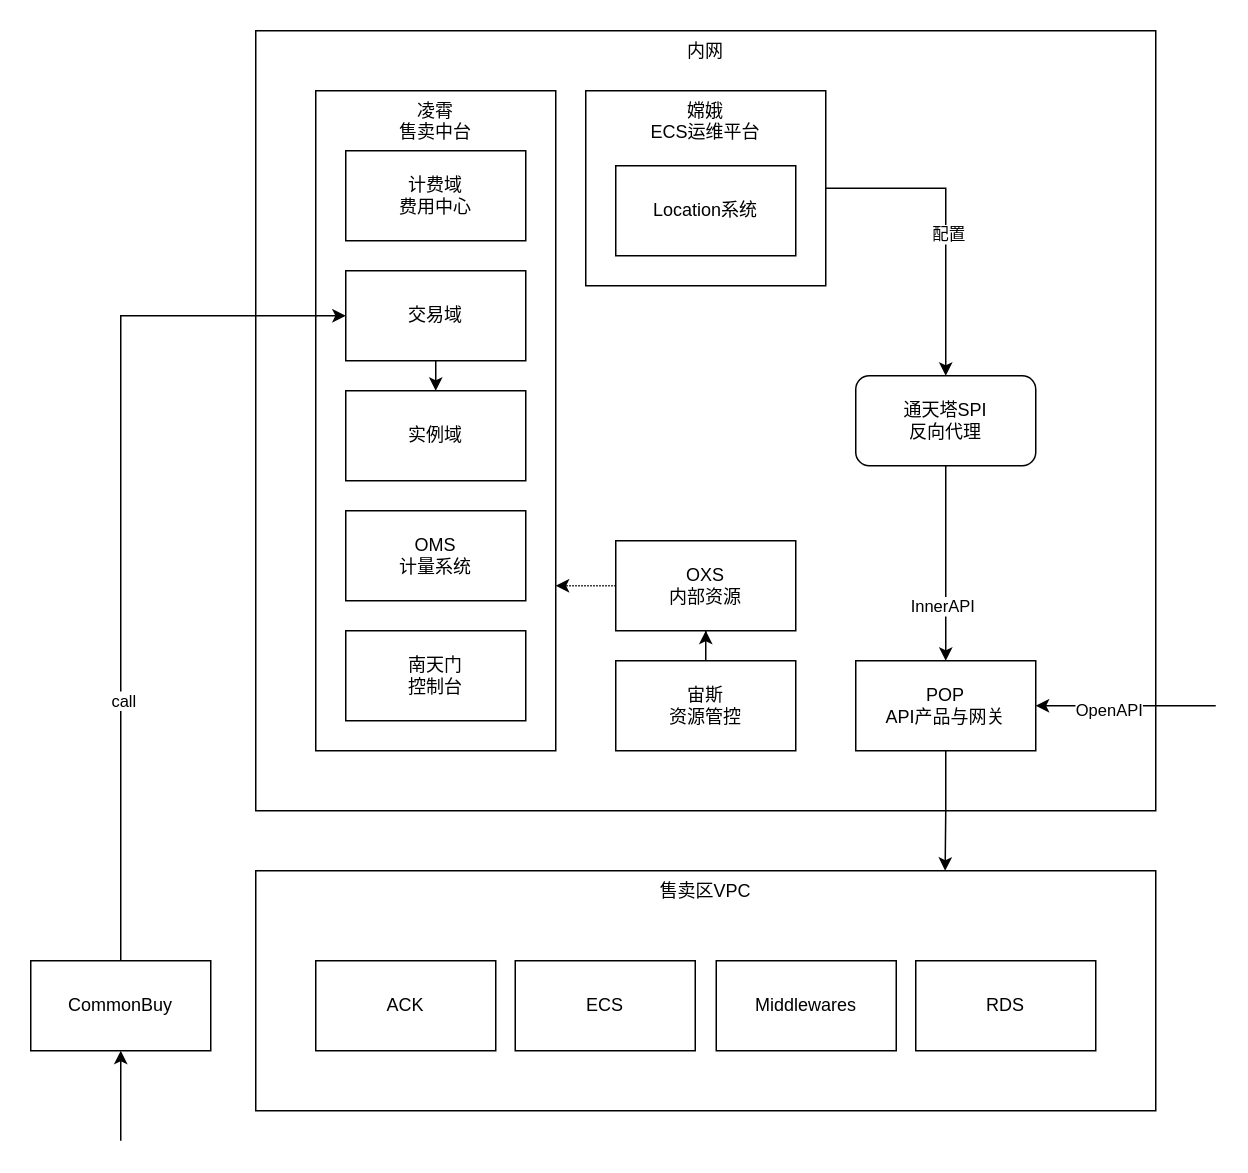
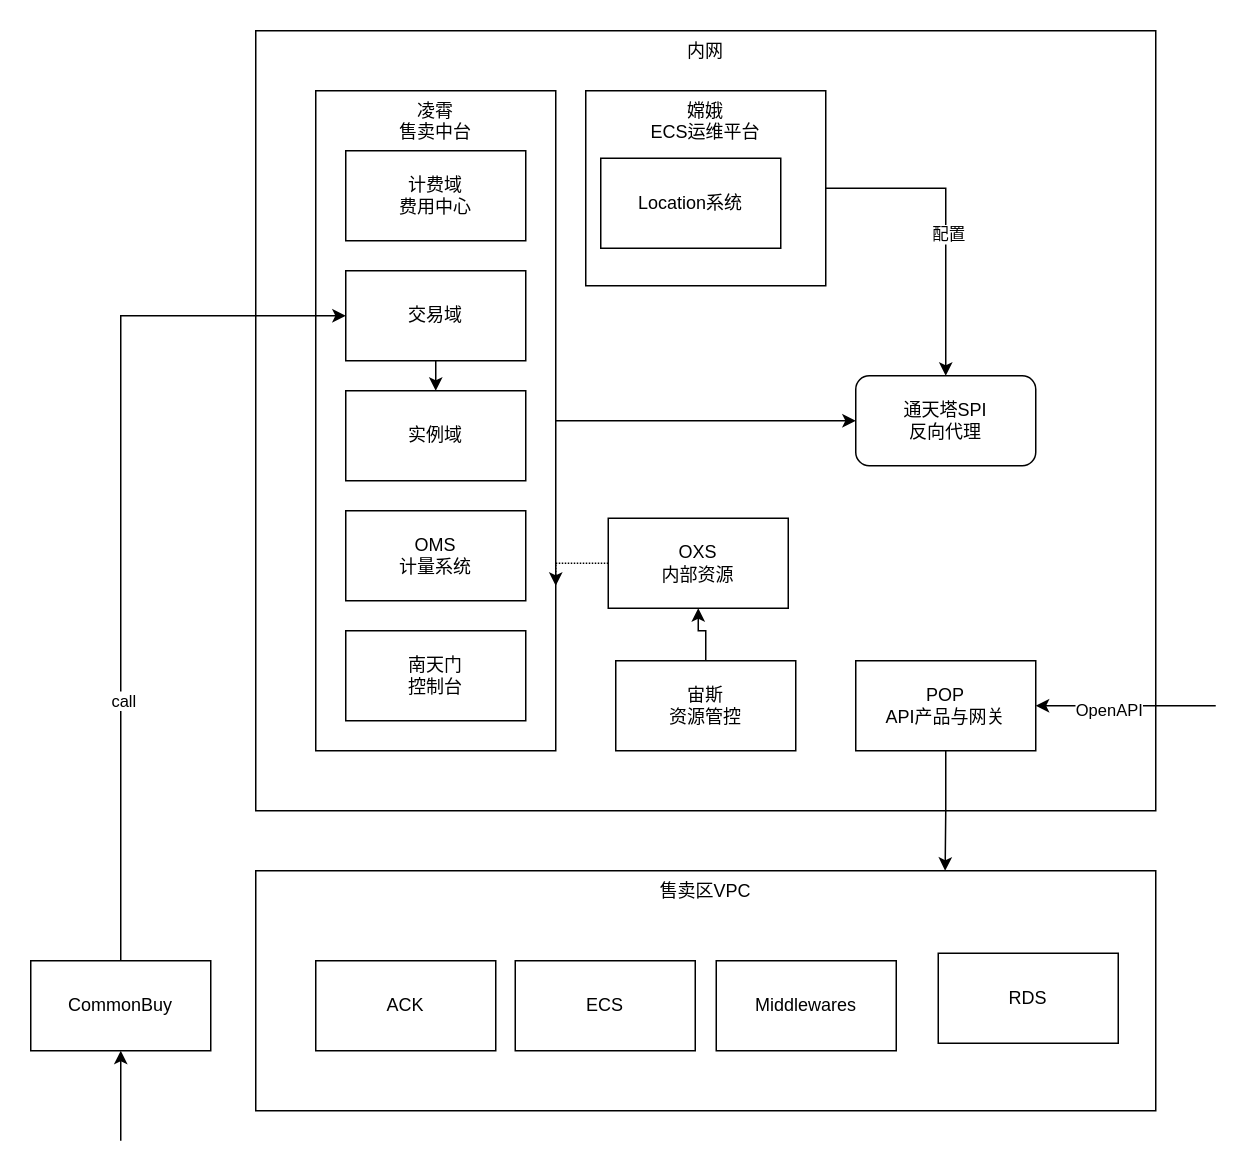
node "Location系统": moved (706, 211) -> (691, 203)
edge "凌霄 售卖中台" -> "通天塔SPI 反向代理": added
edge "通天塔SPI 反向代理" -> "POP API产品与网关": removed, label "InnerAPI"
node "OXS 内部资源": moved (706, 586) -> (698, 563)
node "RDS": moved (1006, 1006) -> (1028, 998)
